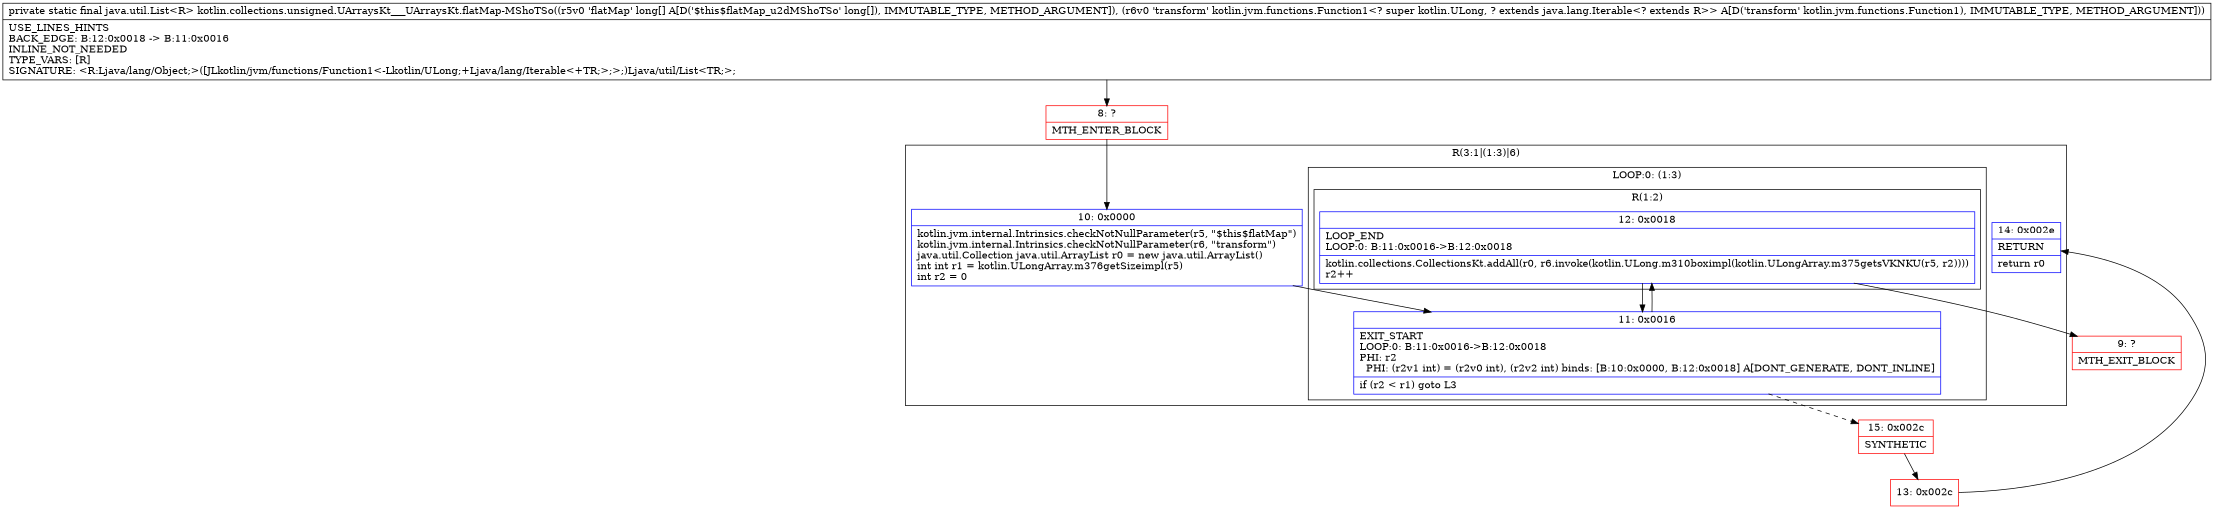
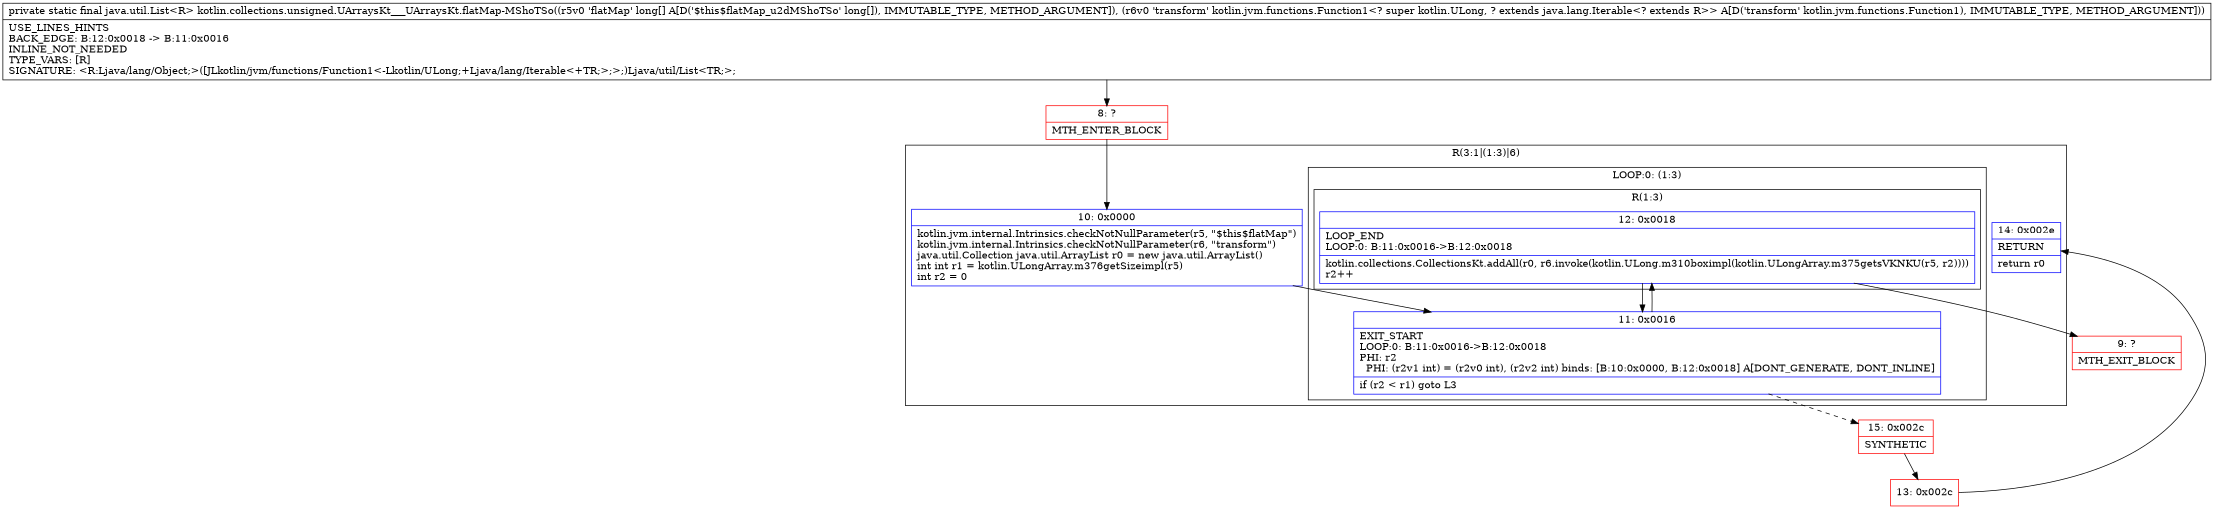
cluster "R(1:2)": label "R(1:2)" -> "R(1:3)"
